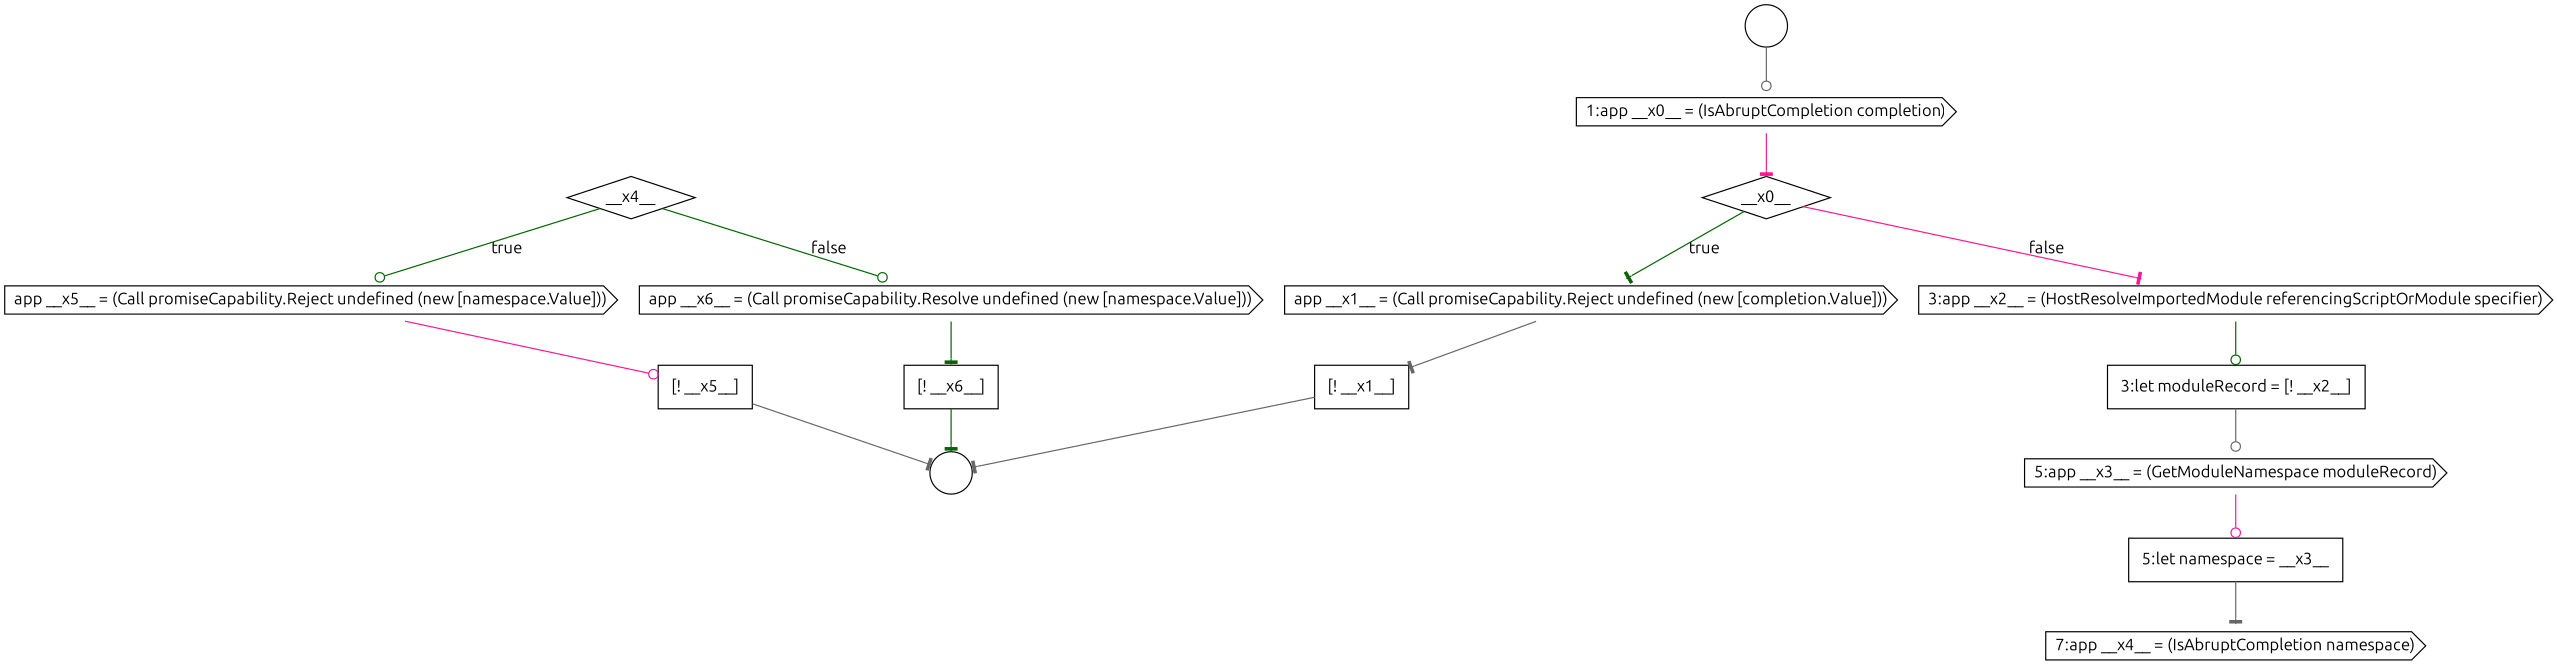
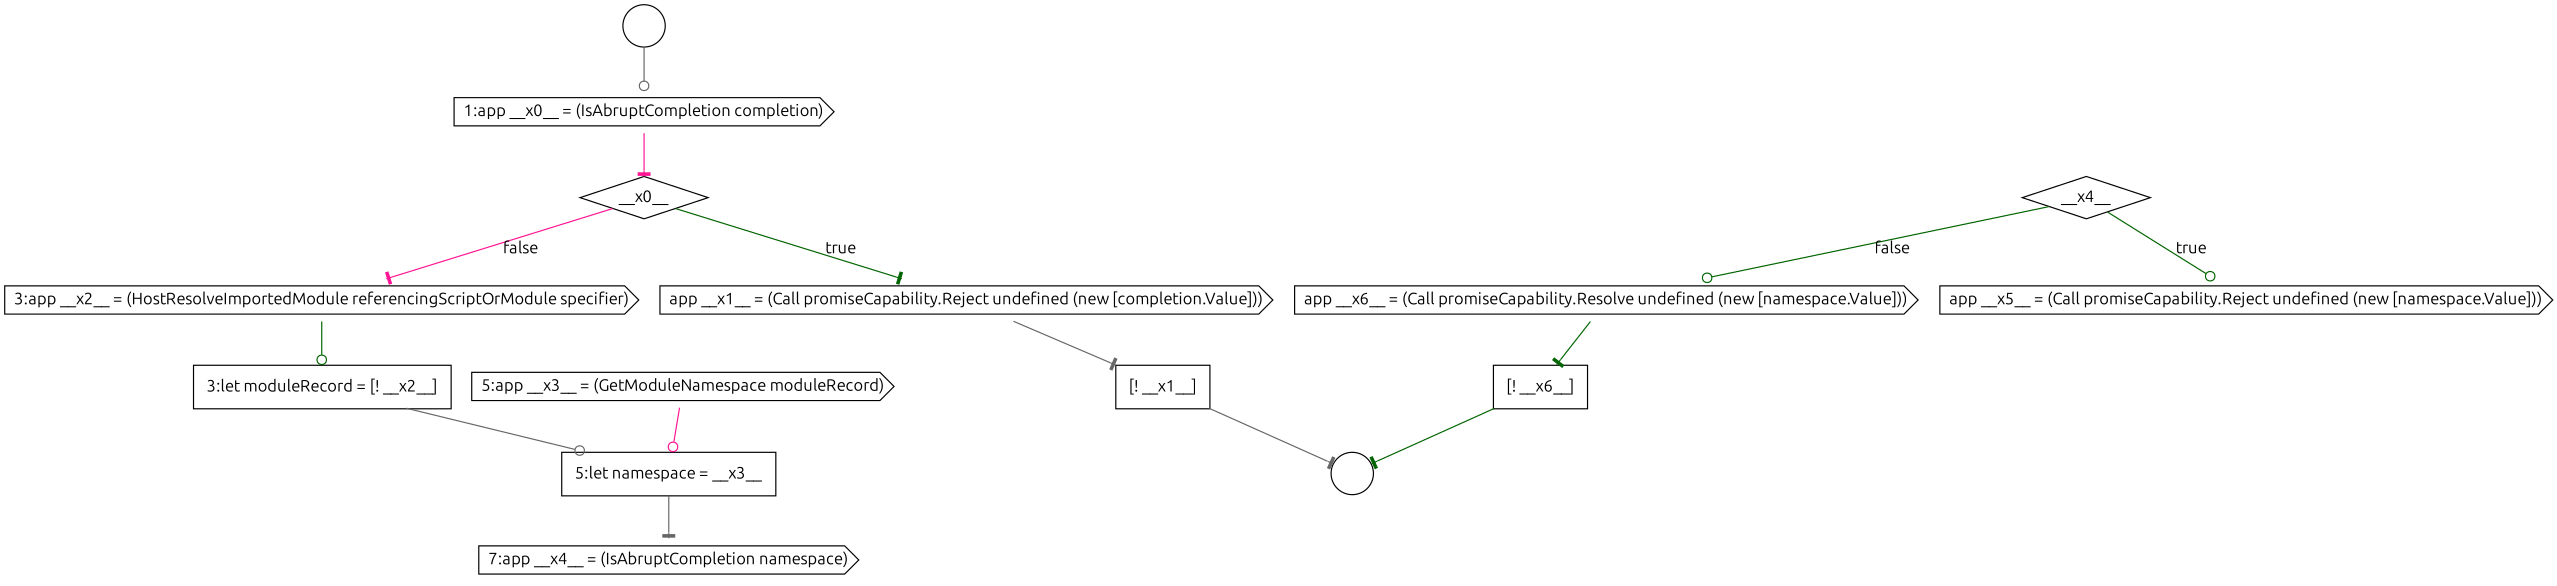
node "[! __x5__]": removed
edge "3:let moduleRecord = [! __x2__]" -> "5:app __x3__ = (GetModuleNamespace moduleRecord)": now "3:let moduleRecord = [! __x2__]" -> "5:let namespace = __x3__"
